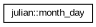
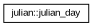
node "julian::month_day": label "julian::month_day" -> "julian::julian_day"
